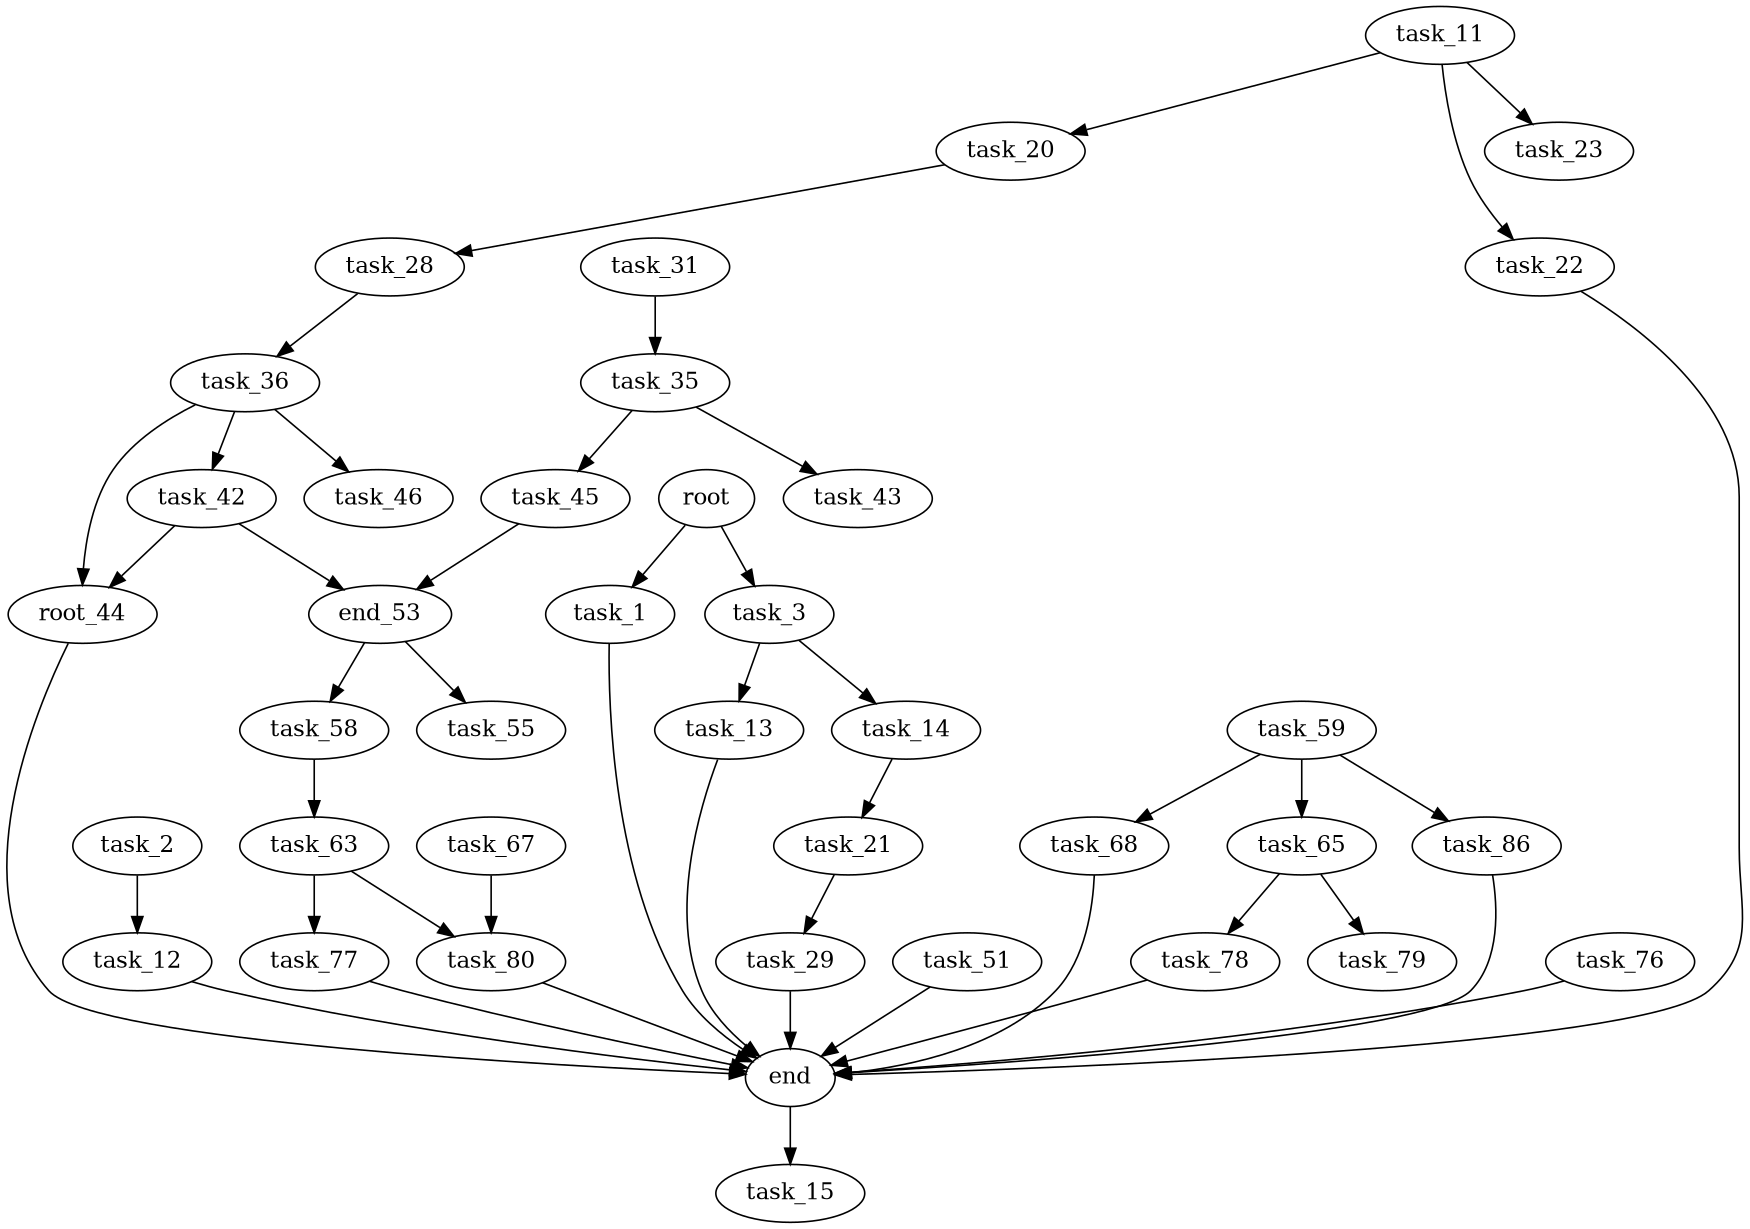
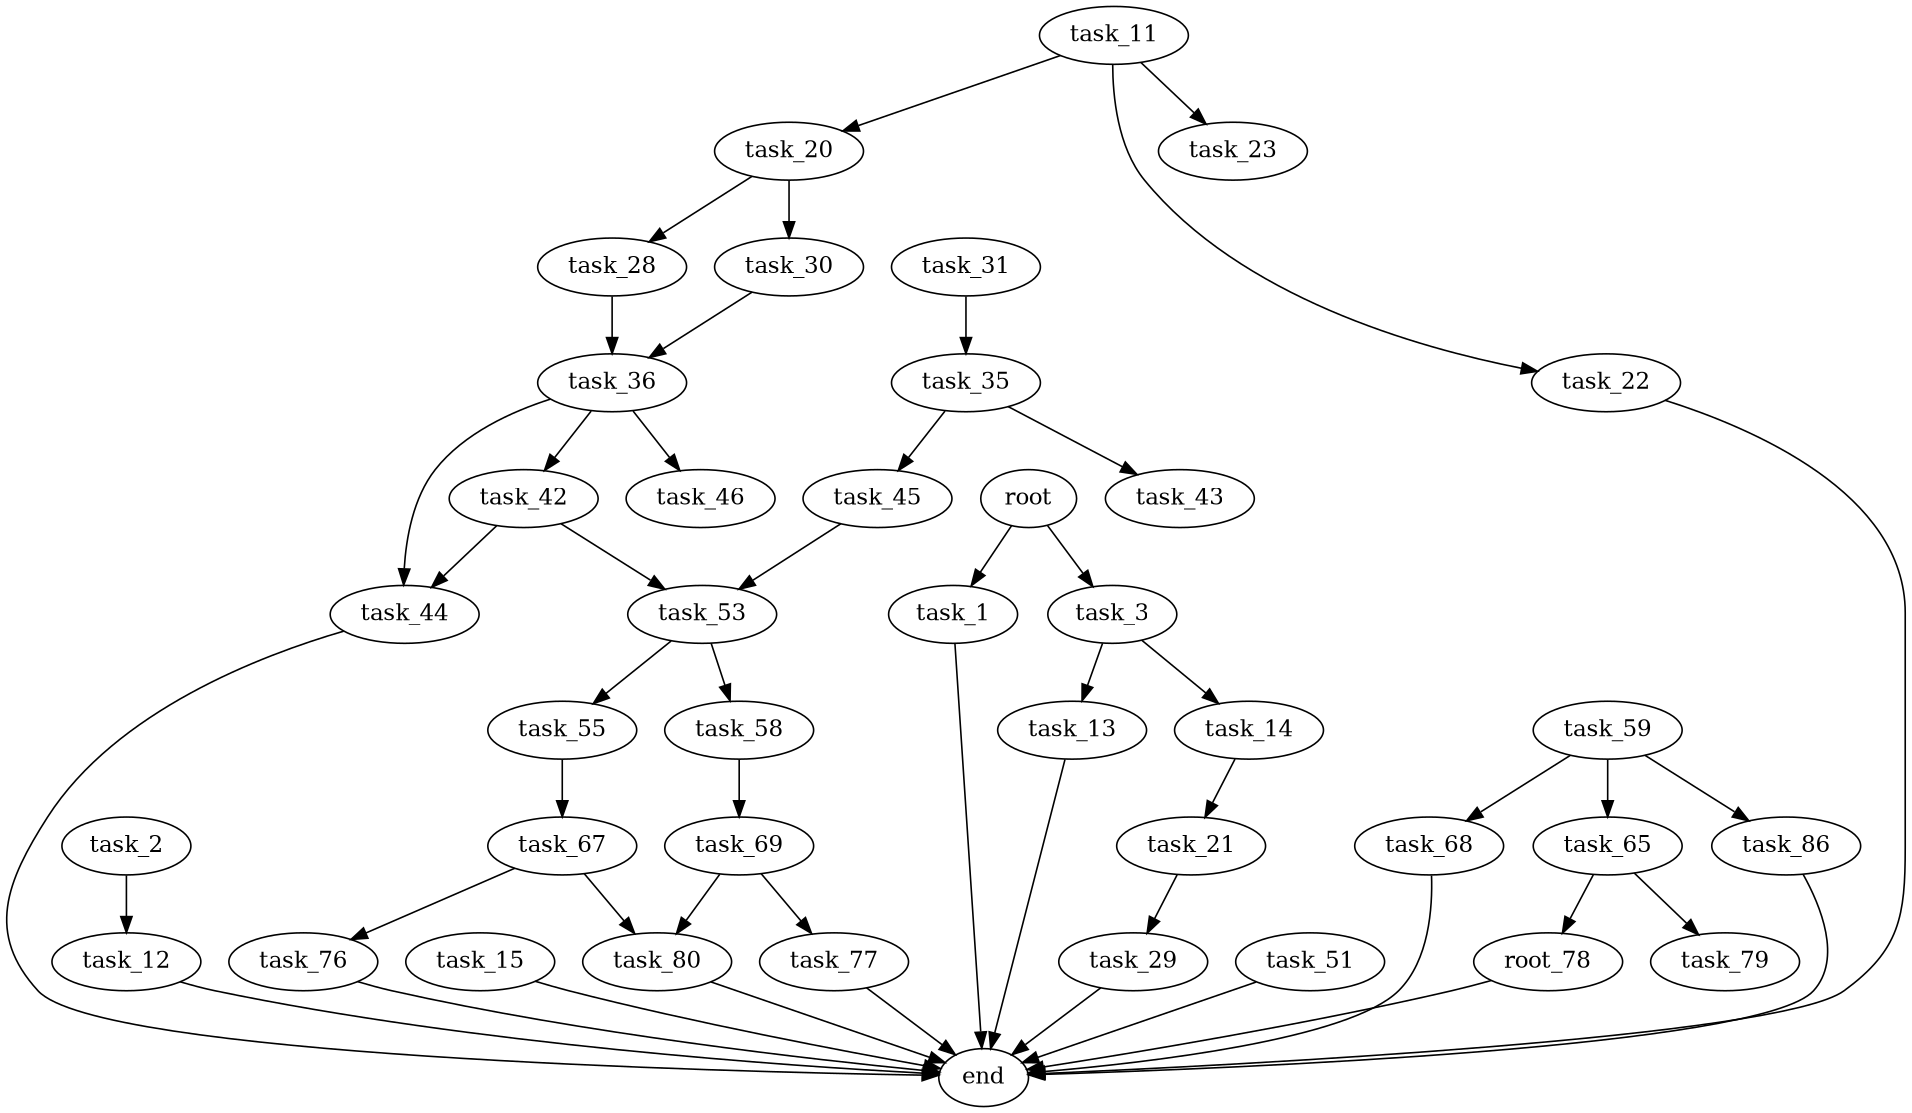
node "task_30": added
node "root_44": label "root_44" -> "task_44"
node "end_53": label "end_53" -> "task_53"
edge "task_55" -> "task_67": added
node "task_63": label "task_63" -> "task_69"
edge "task_67" -> "task_76": added
node "task_78": label "task_78" -> "root_78"
edge "end" -> "task_15": reversed
